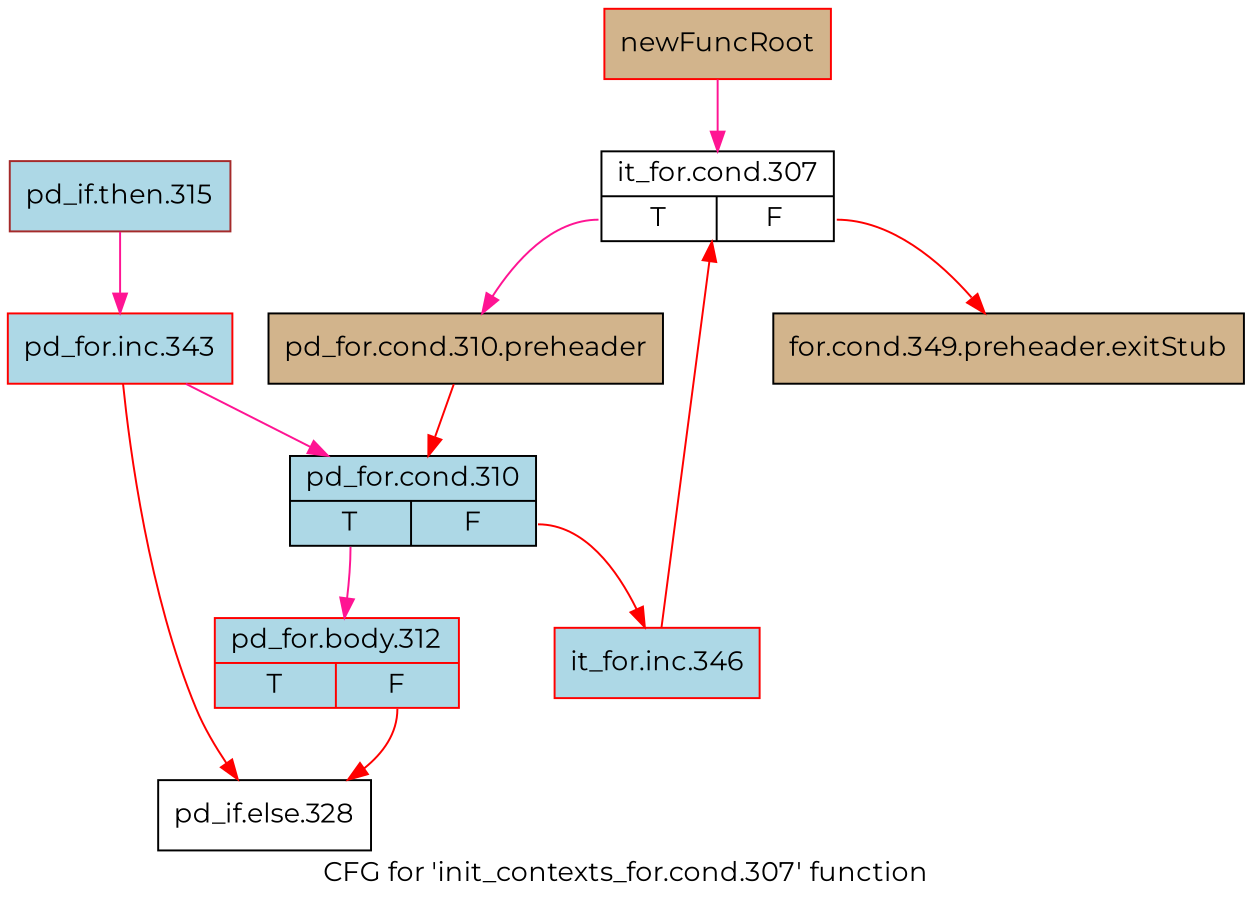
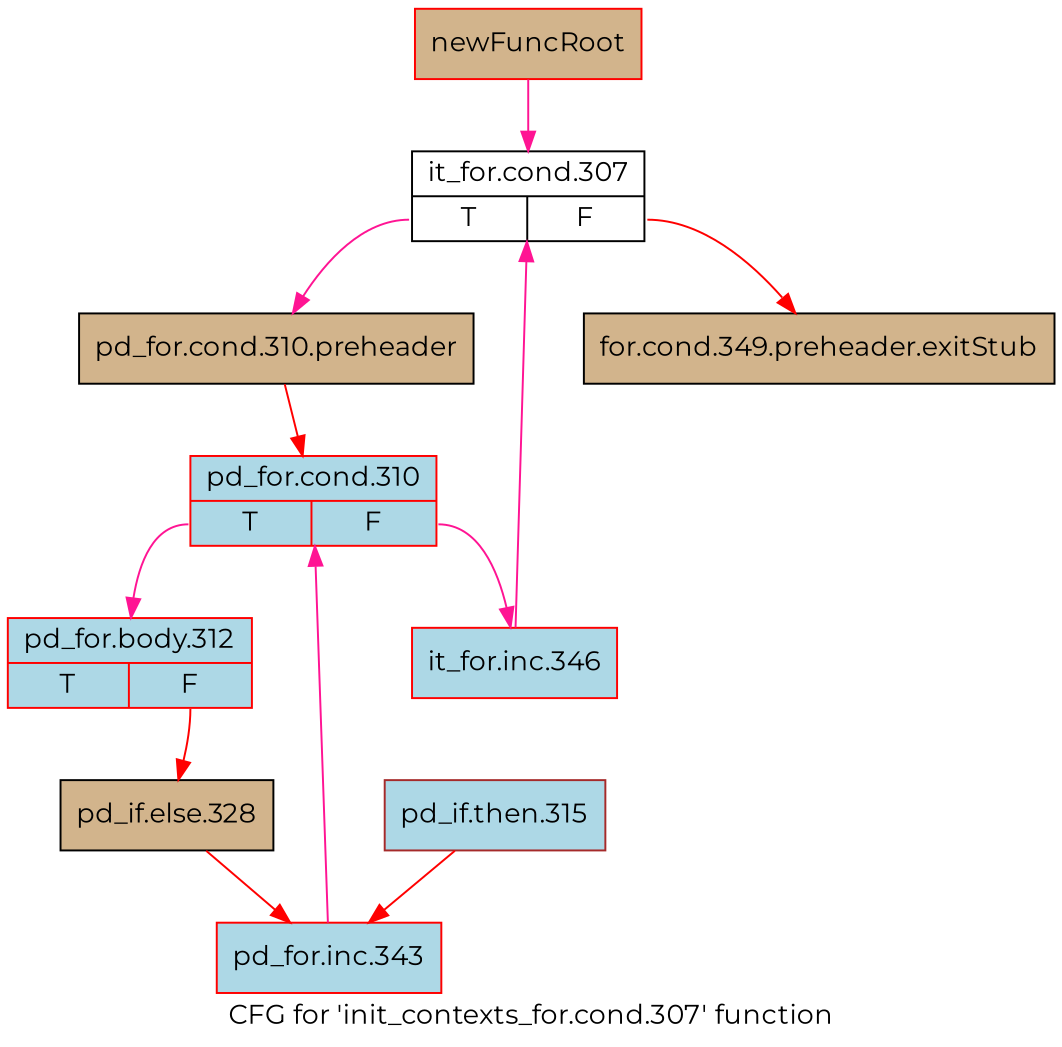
edge "pd_if.then.315" -> "pd_for.inc.343": color deeppink -> red
edge "it_for.inc.346" -> "it_for.cond.307": color red -> deeppink
node "pd_for.cond.310": color black -> red
edge "pd_for.cond.310" -> "it_for.inc.346": color red -> deeppink
edge "pd_for.inc.343" -> "pd_if.else.328": reversed
node "pd_if.else.328": fillcolor white -> tan
